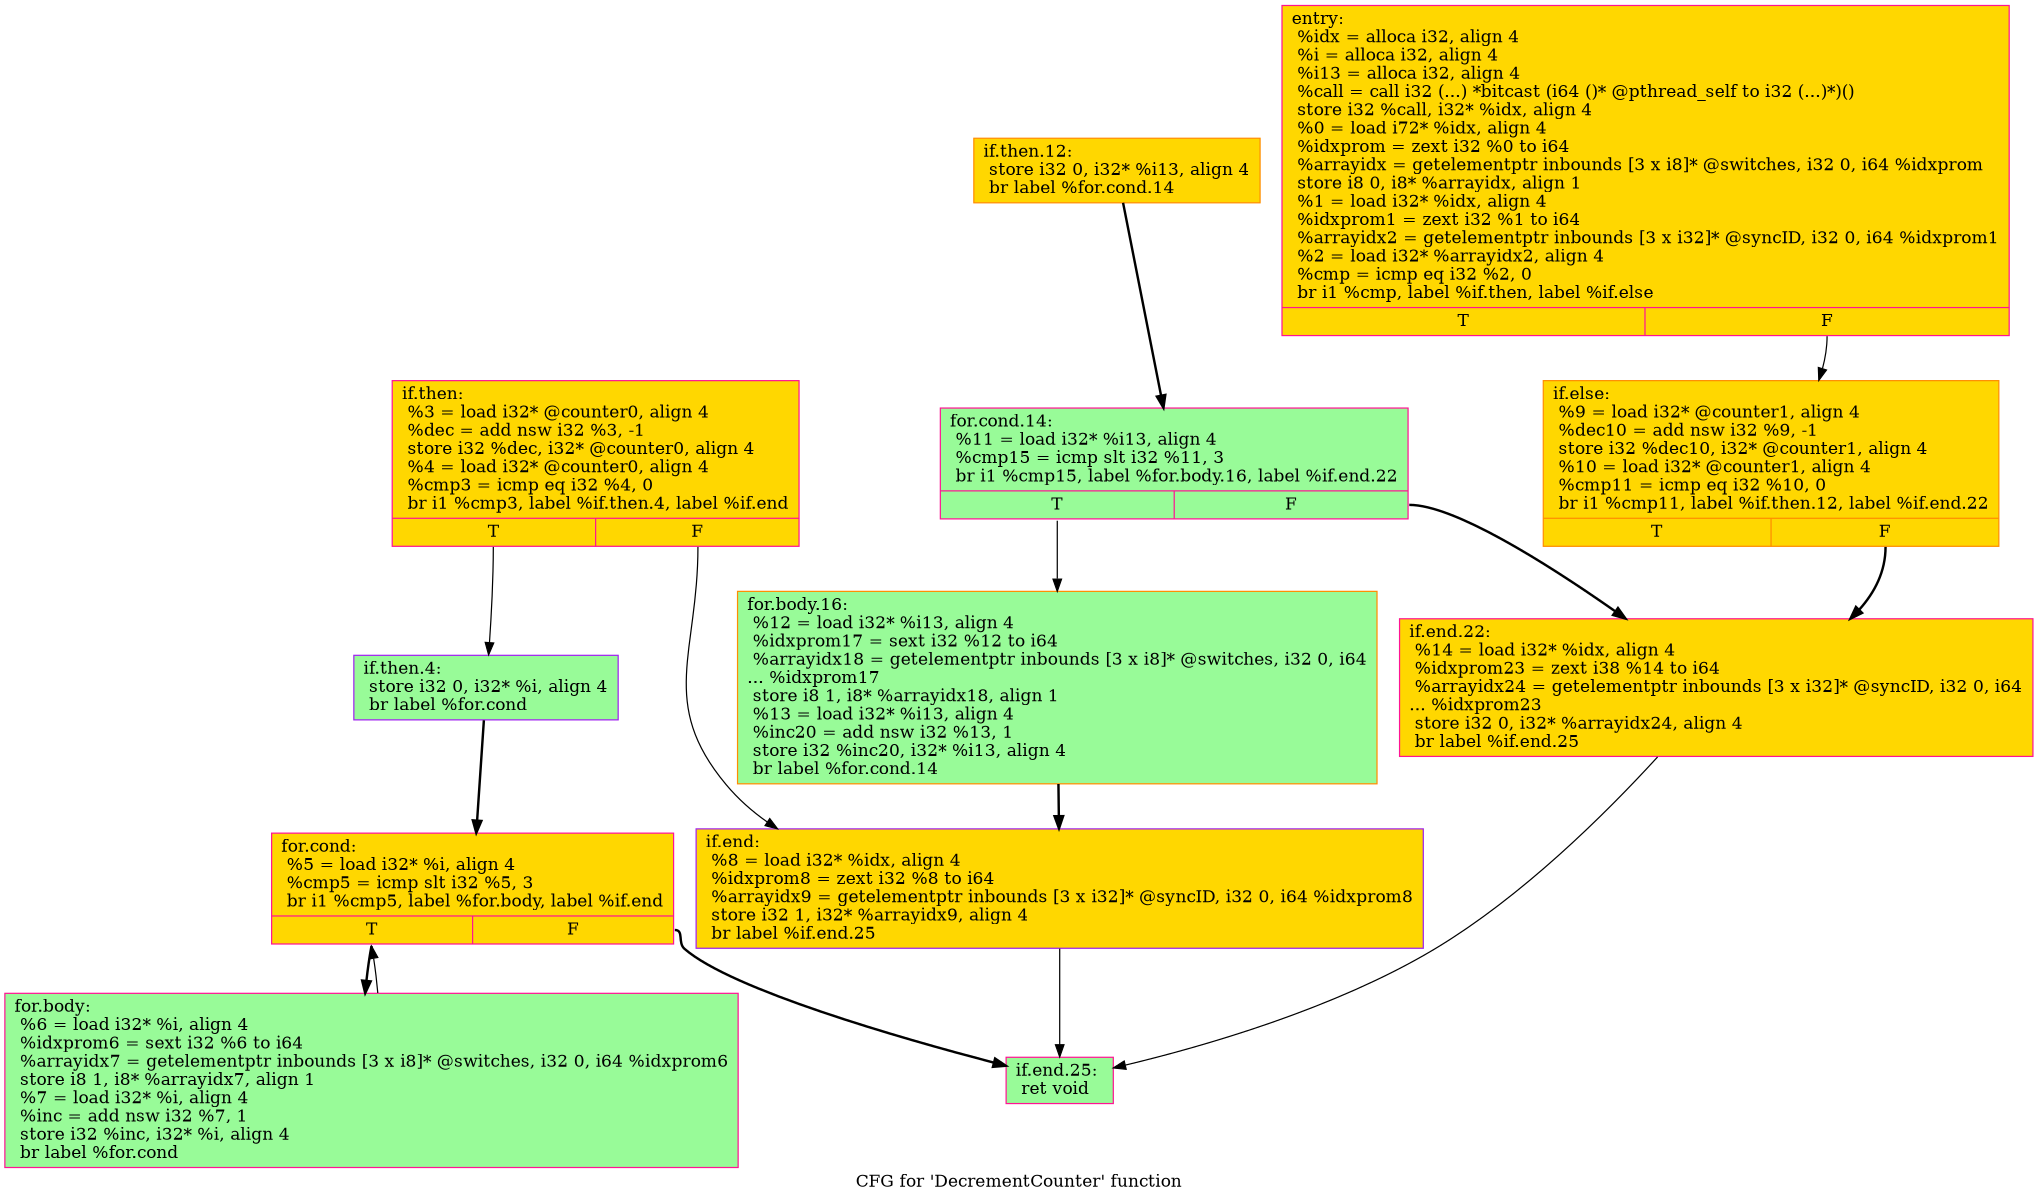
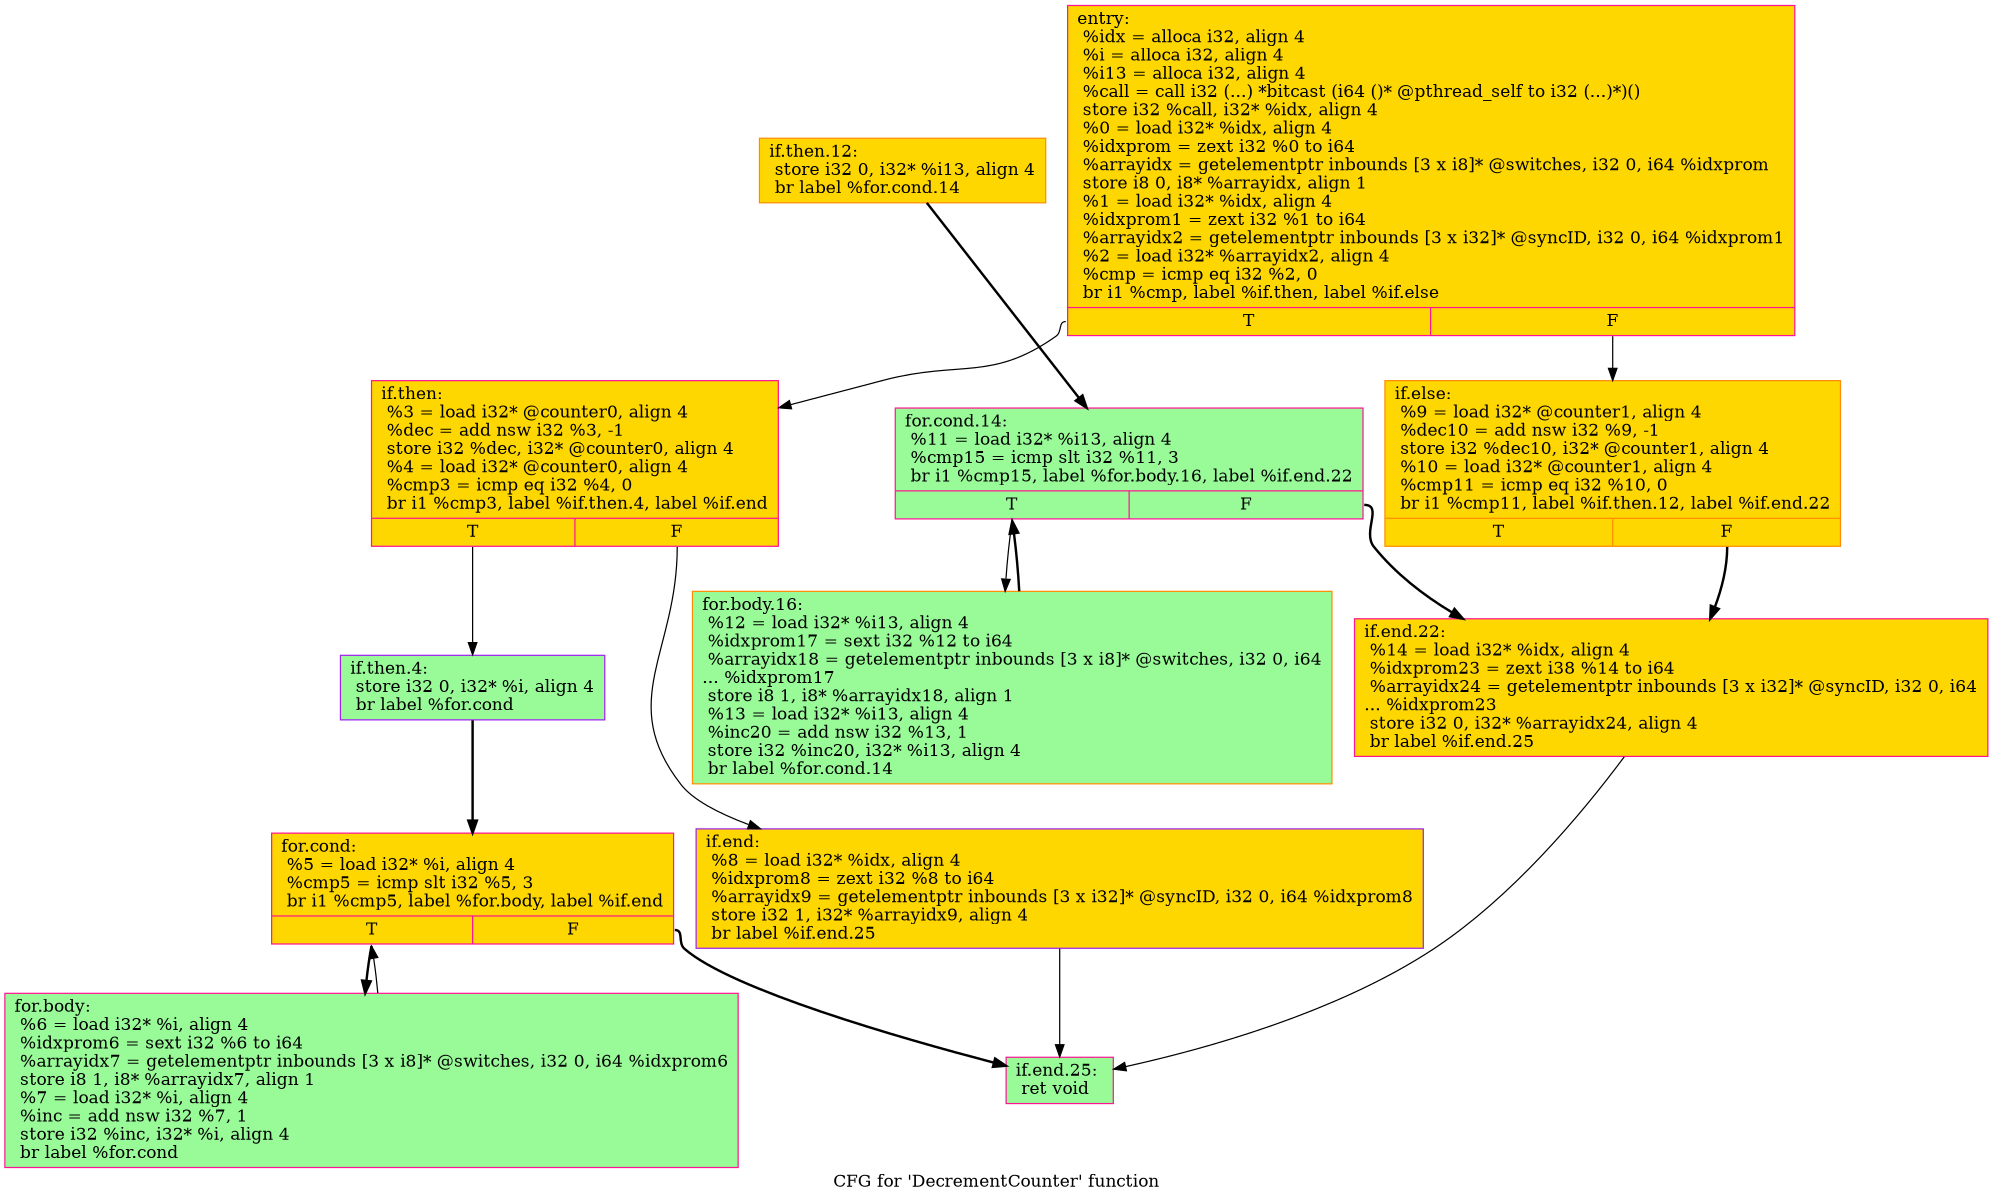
node "entry:": text "%0 = load i72* %idx, align 4" -> "%0 = load i32* %idx, align 4"
edge "entry:" -> "if.then:": added
edge "for.body.16:" -> "if.end:": now "for.body.16:" -> "for.cond.14:"
